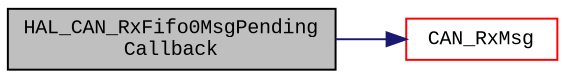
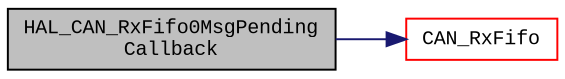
node "CAN_RxMsg": label "CAN_RxMsg" -> "CAN_RxFifo"
